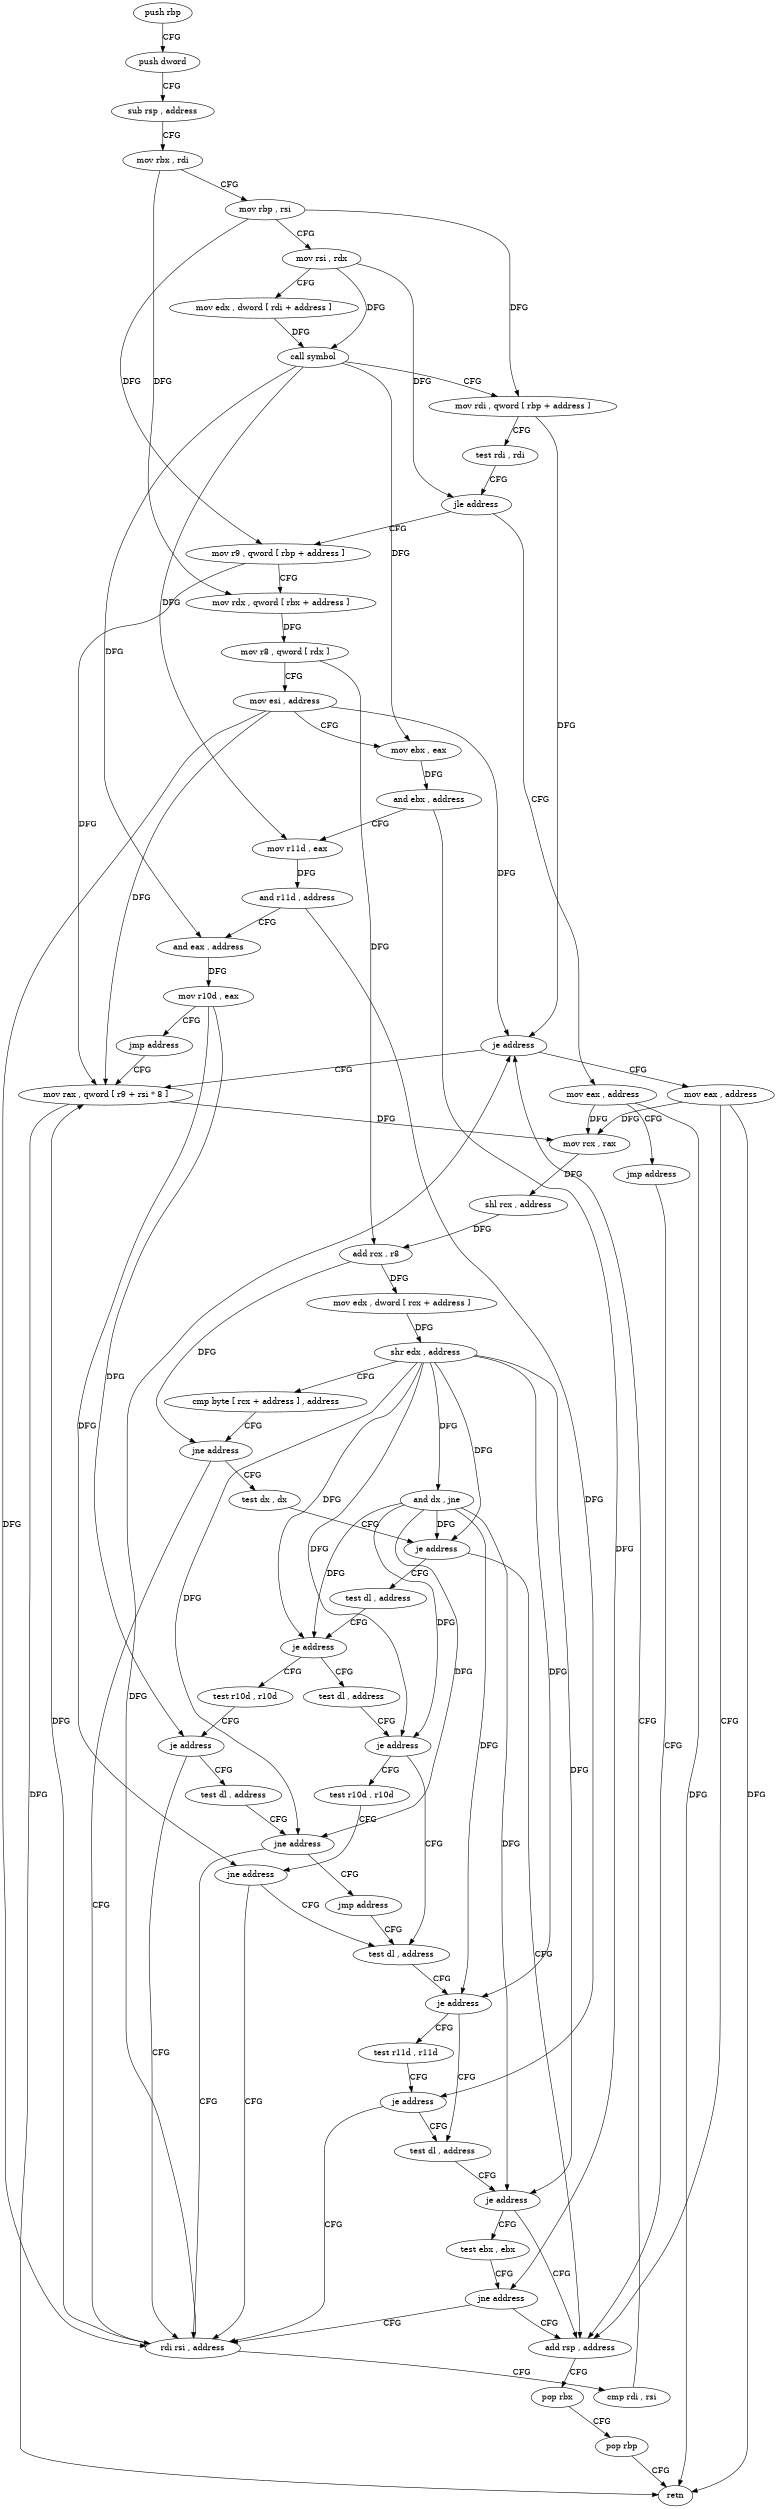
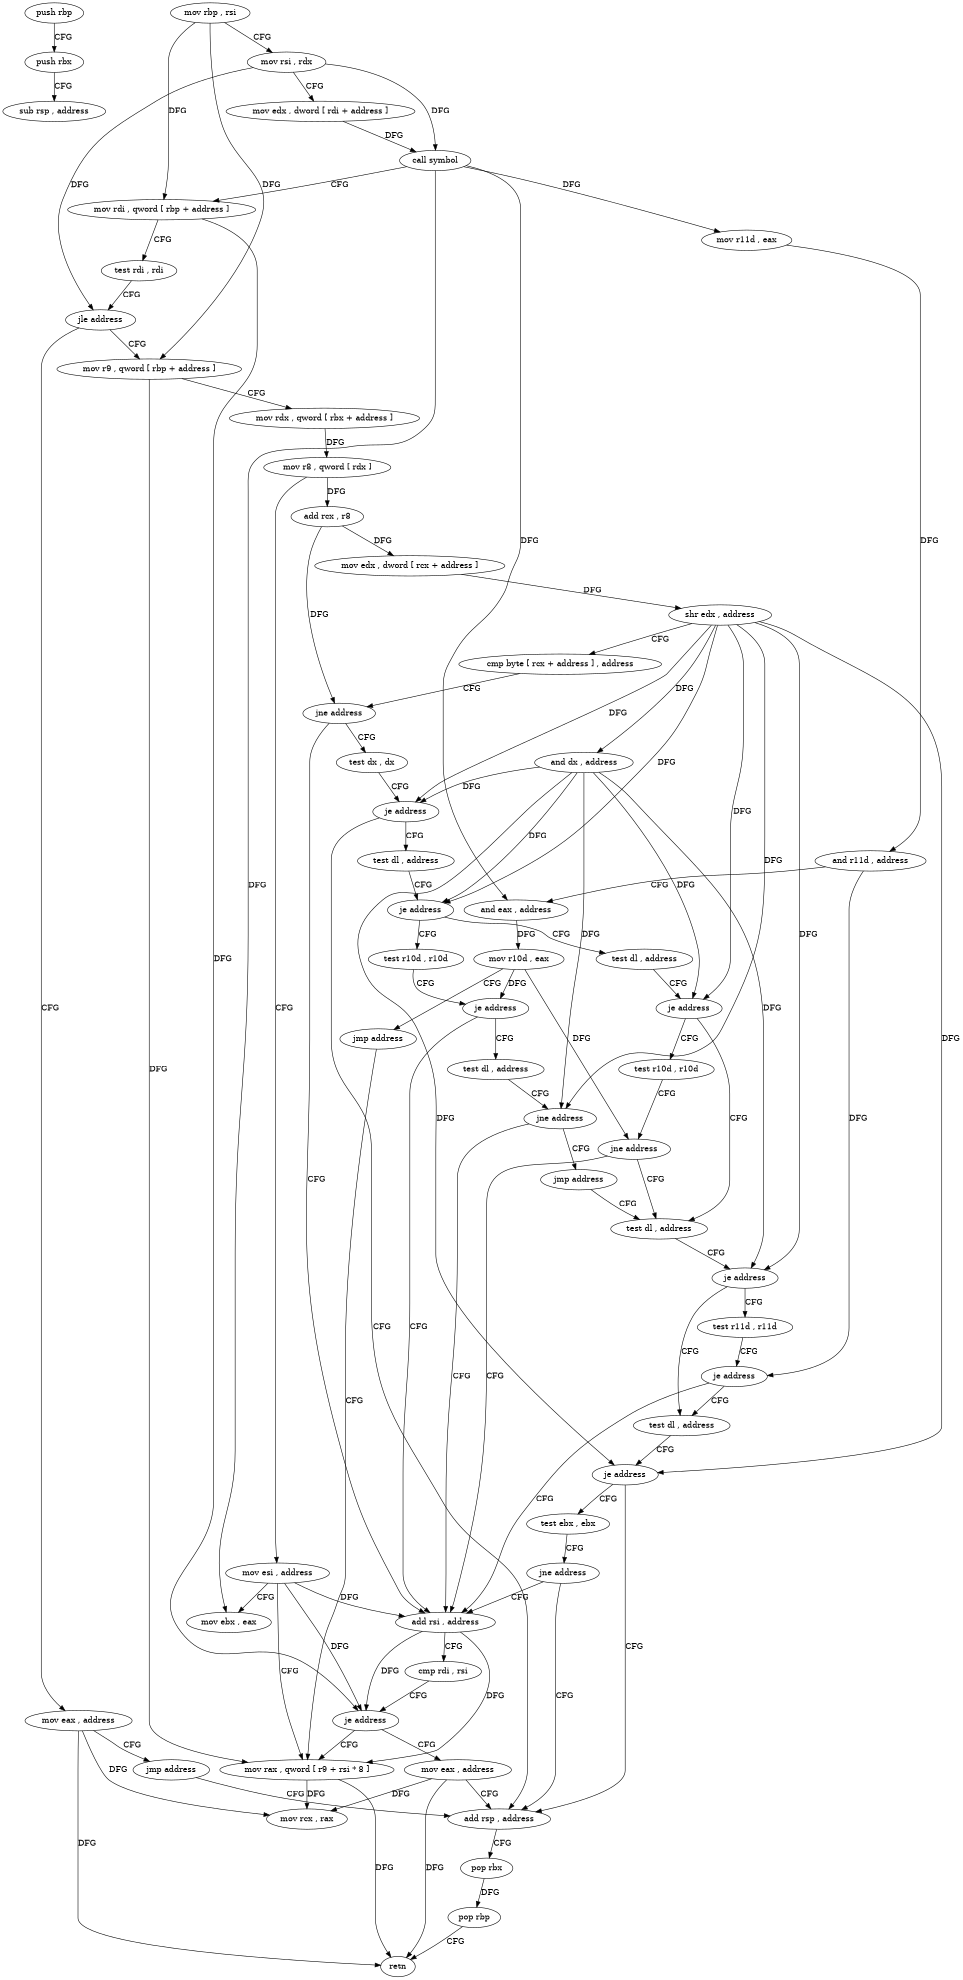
node "push dword": label "push dword" -> "push rbx"
node "mov rbx , rdi": removed
node "and ebx , address": removed
edge "mov esi , address" -> "mov rax , qword [ r9 + rsi * 8 ]": label "DFG" -> "CFG"
node "shl rcx , address": removed
node "and dx , jne": label "and dx , jne" -> "and dx , address"
node "rdi rsi , address": label "rdi rsi , address" -> "add rsi , address"
edge "pop rbx" -> "pop rbp": label "CFG" -> "DFG"
